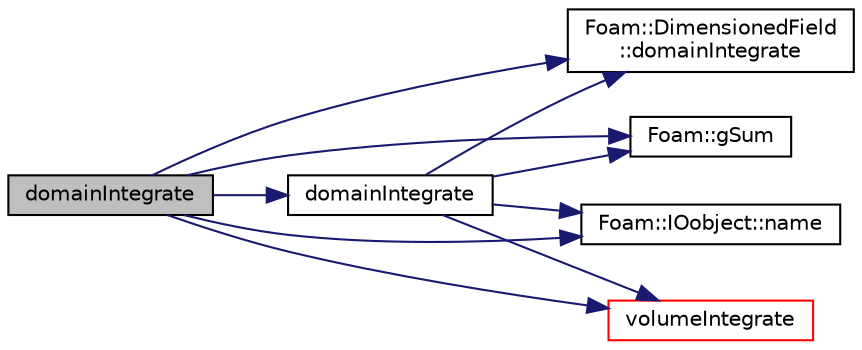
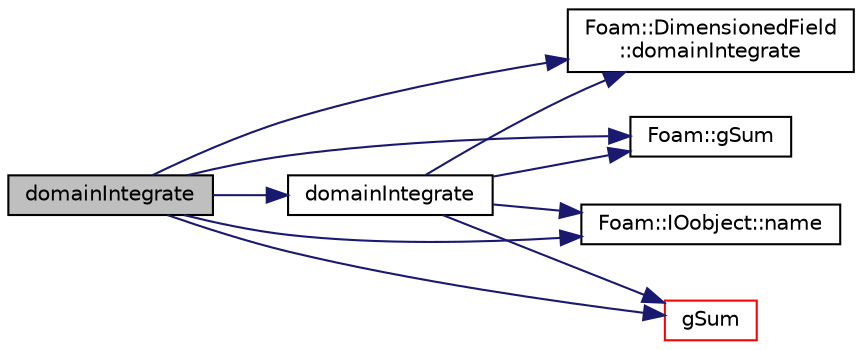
node "volumeIntegrate": label "volumeIntegrate" -> "gSum"
